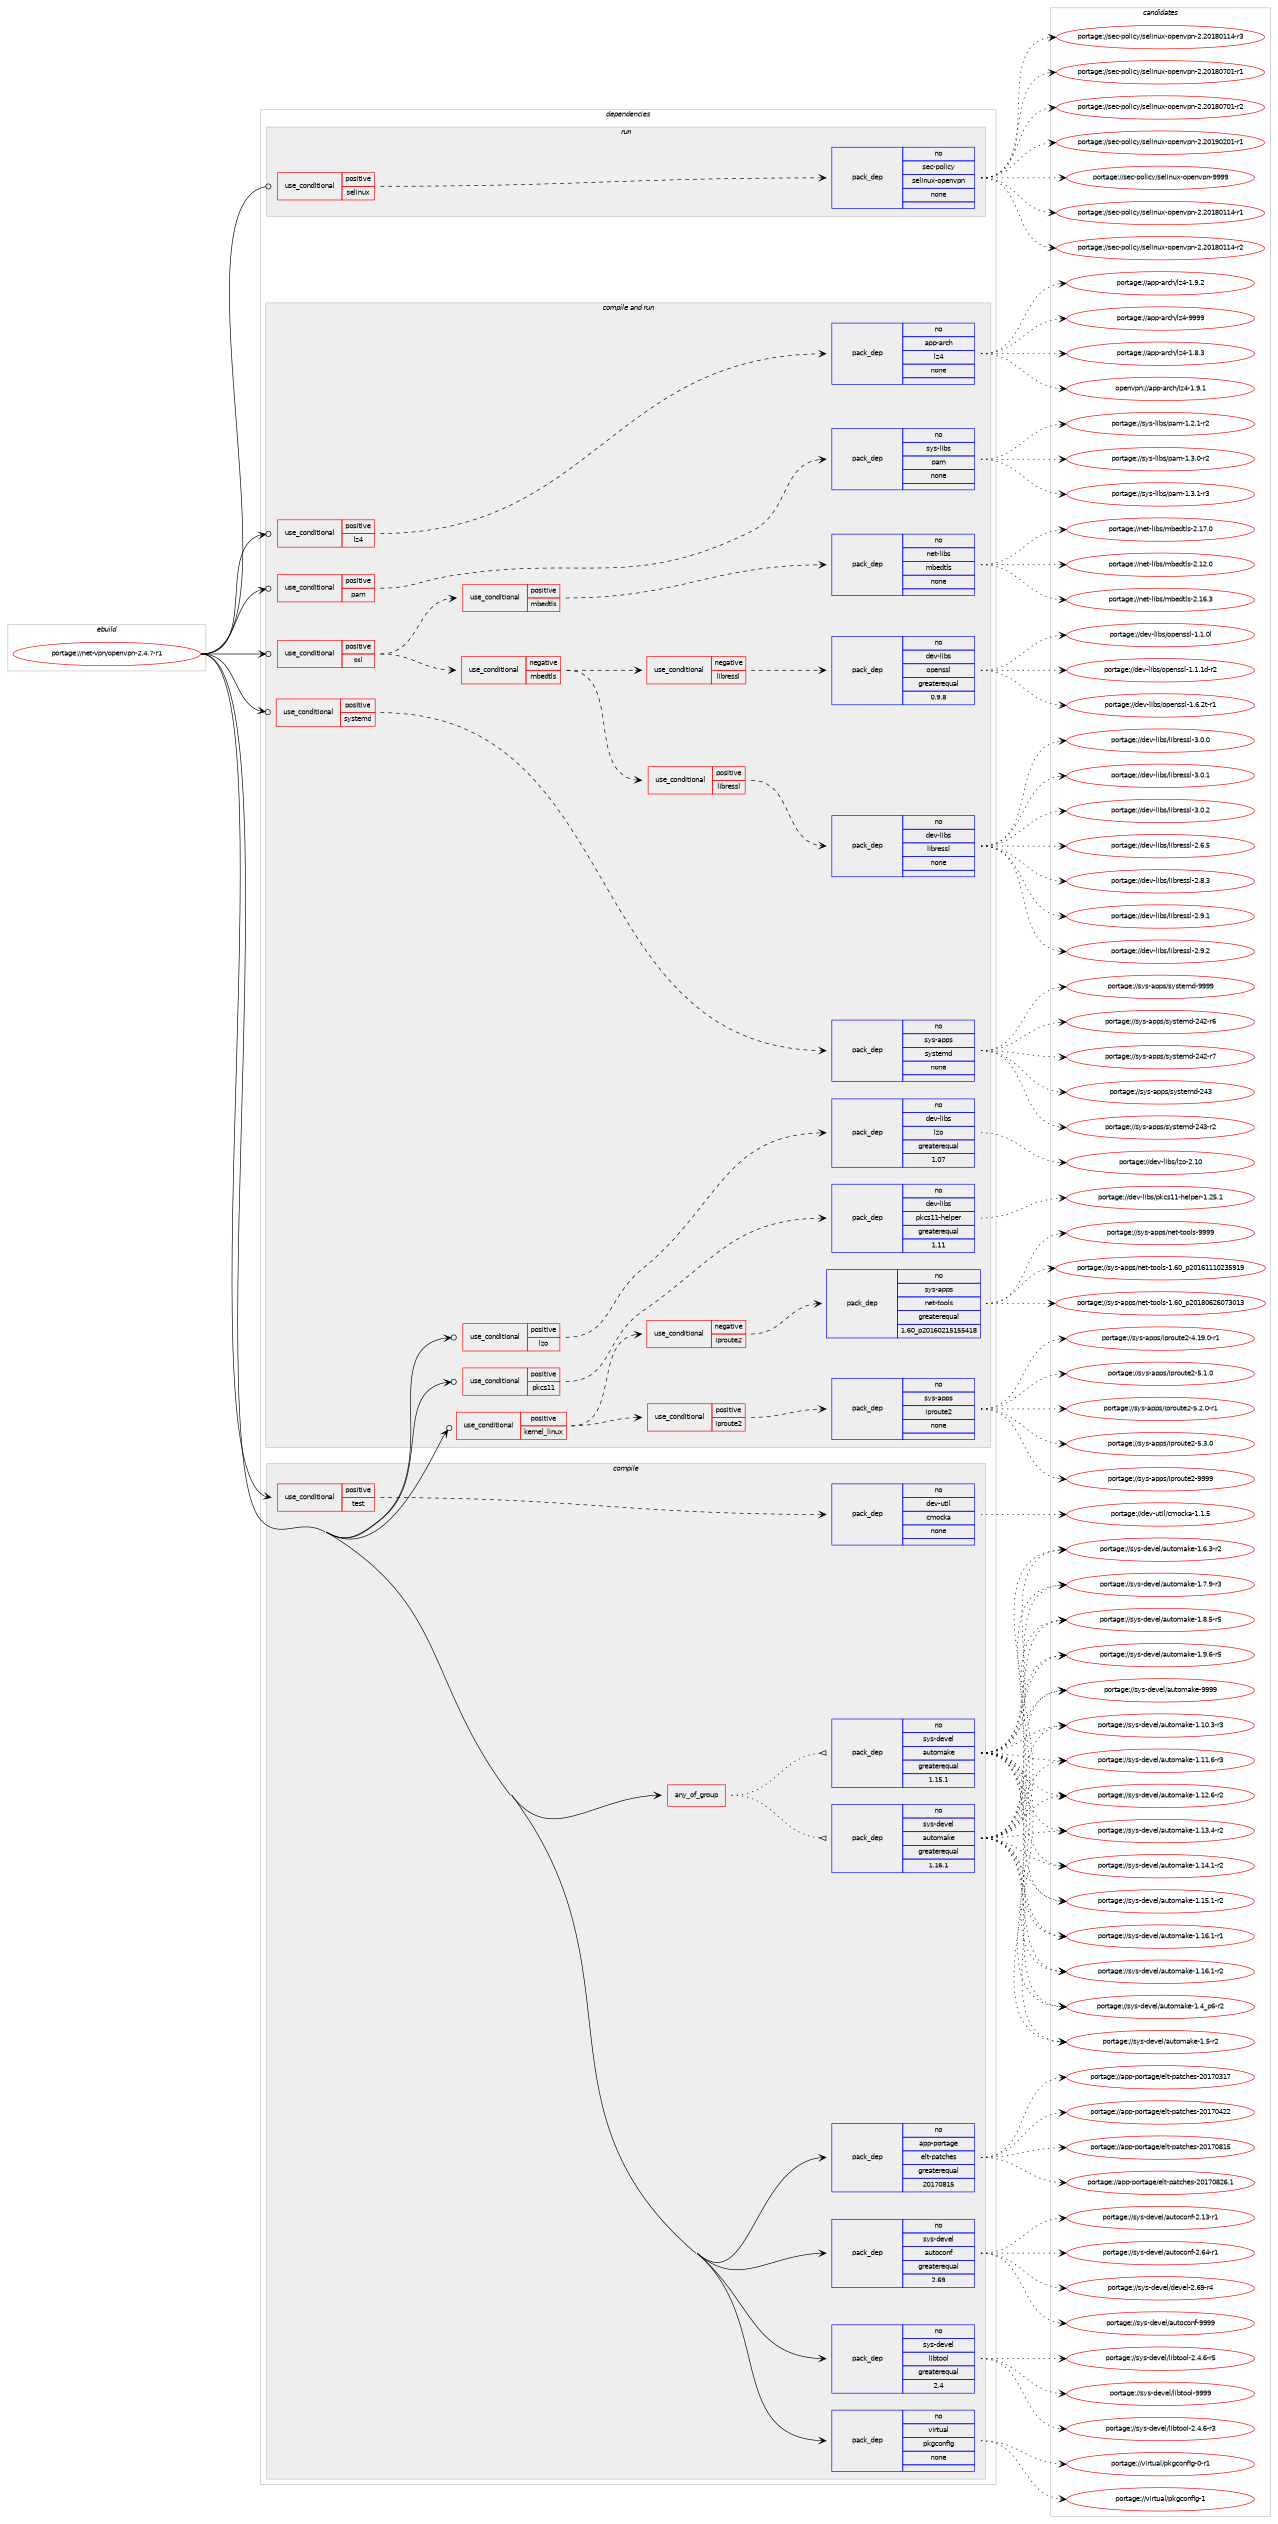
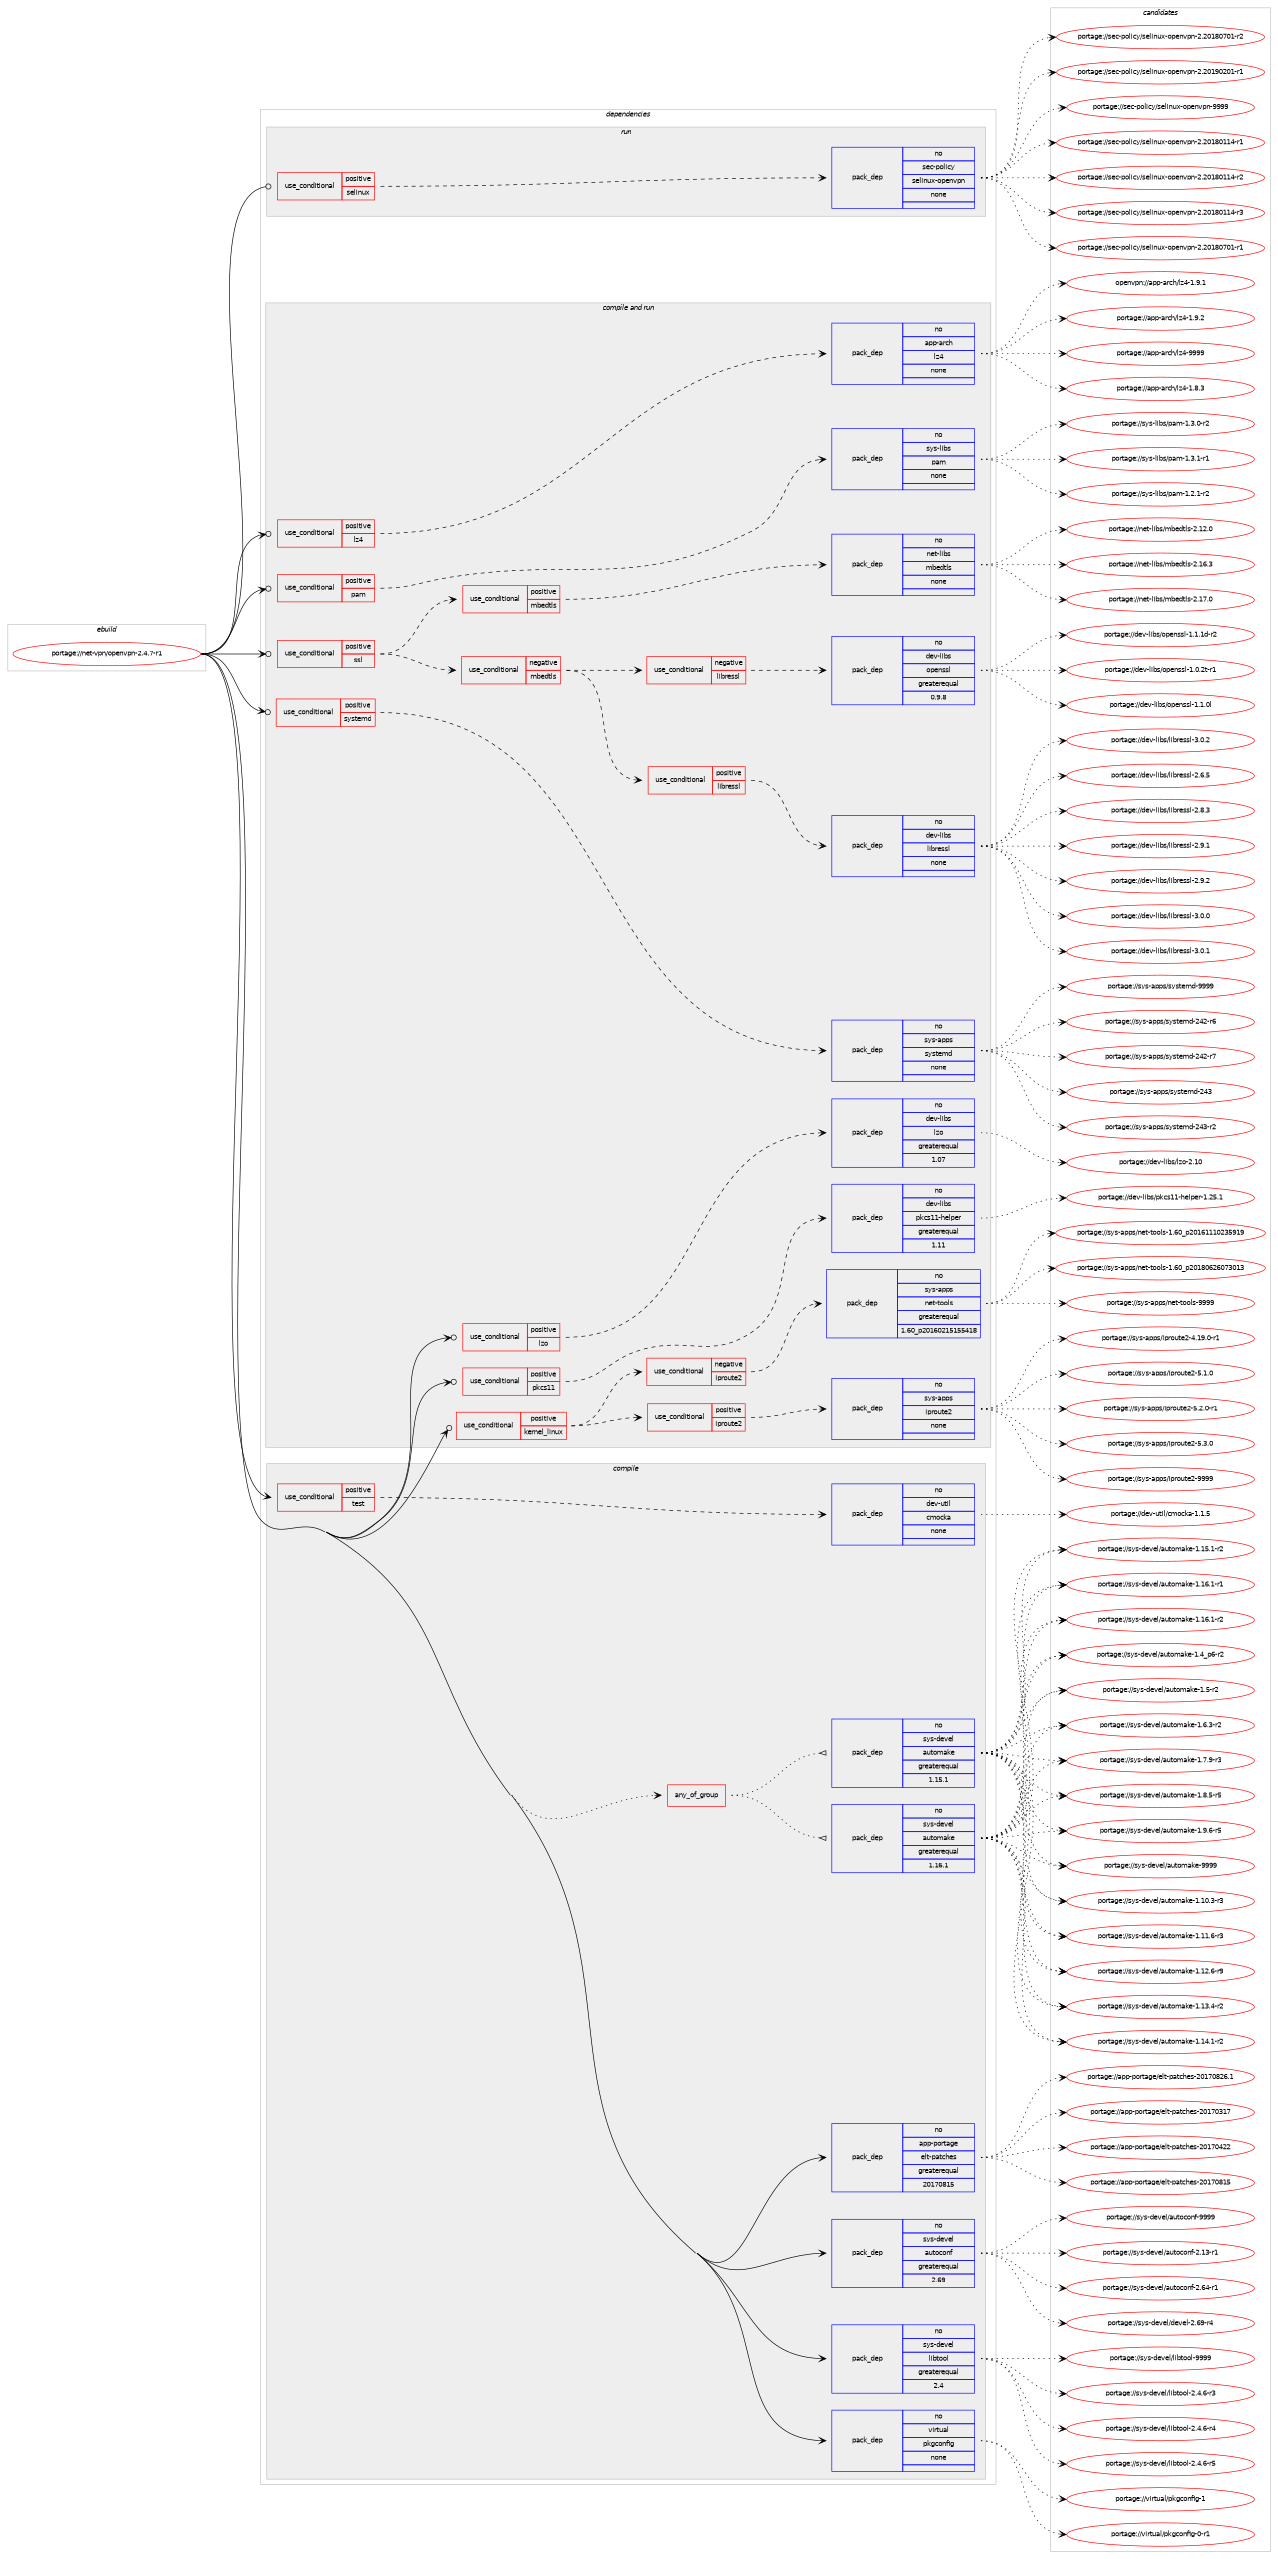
node "portage://sys-libs/pam-1.3.1-r3": label "portage://sys-libs/pam-1.3.1-r3" -> "portage://sys-libs/pam-1.3.1-r1"
node "portage://dev-libs/openssl-1.6.2t-r1": label "portage://dev-libs/openssl-1.6.2t-r1" -> "portage://dev-libs/openssl-1.0.2t-r1"
node "portage://sys-devel/automake-1.12.6-r2": label "portage://sys-devel/automake-1.12.6-r2" -> "portage://sys-devel/automake-1.12.6-r9"
edge "portage://net-vpn/openvpn-2.4.7-r1" -> "any_of_group": style solid -> dotted
node "portage://sys-devel/libtool-2.4.6-r4": added
